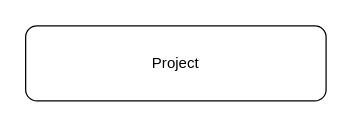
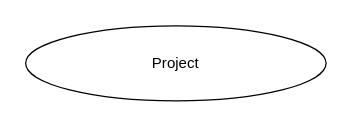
node "Project": shape rounded rectangle -> ellipse
